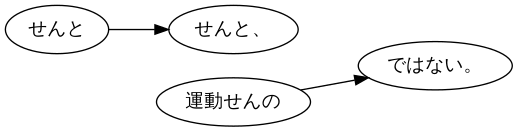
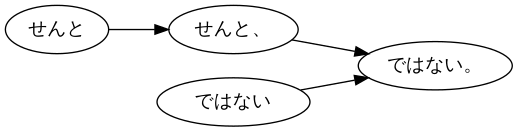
edge "せんと、" -> "ではない。": added
node "運動せんの": label "運動せんの" -> "ではない"
